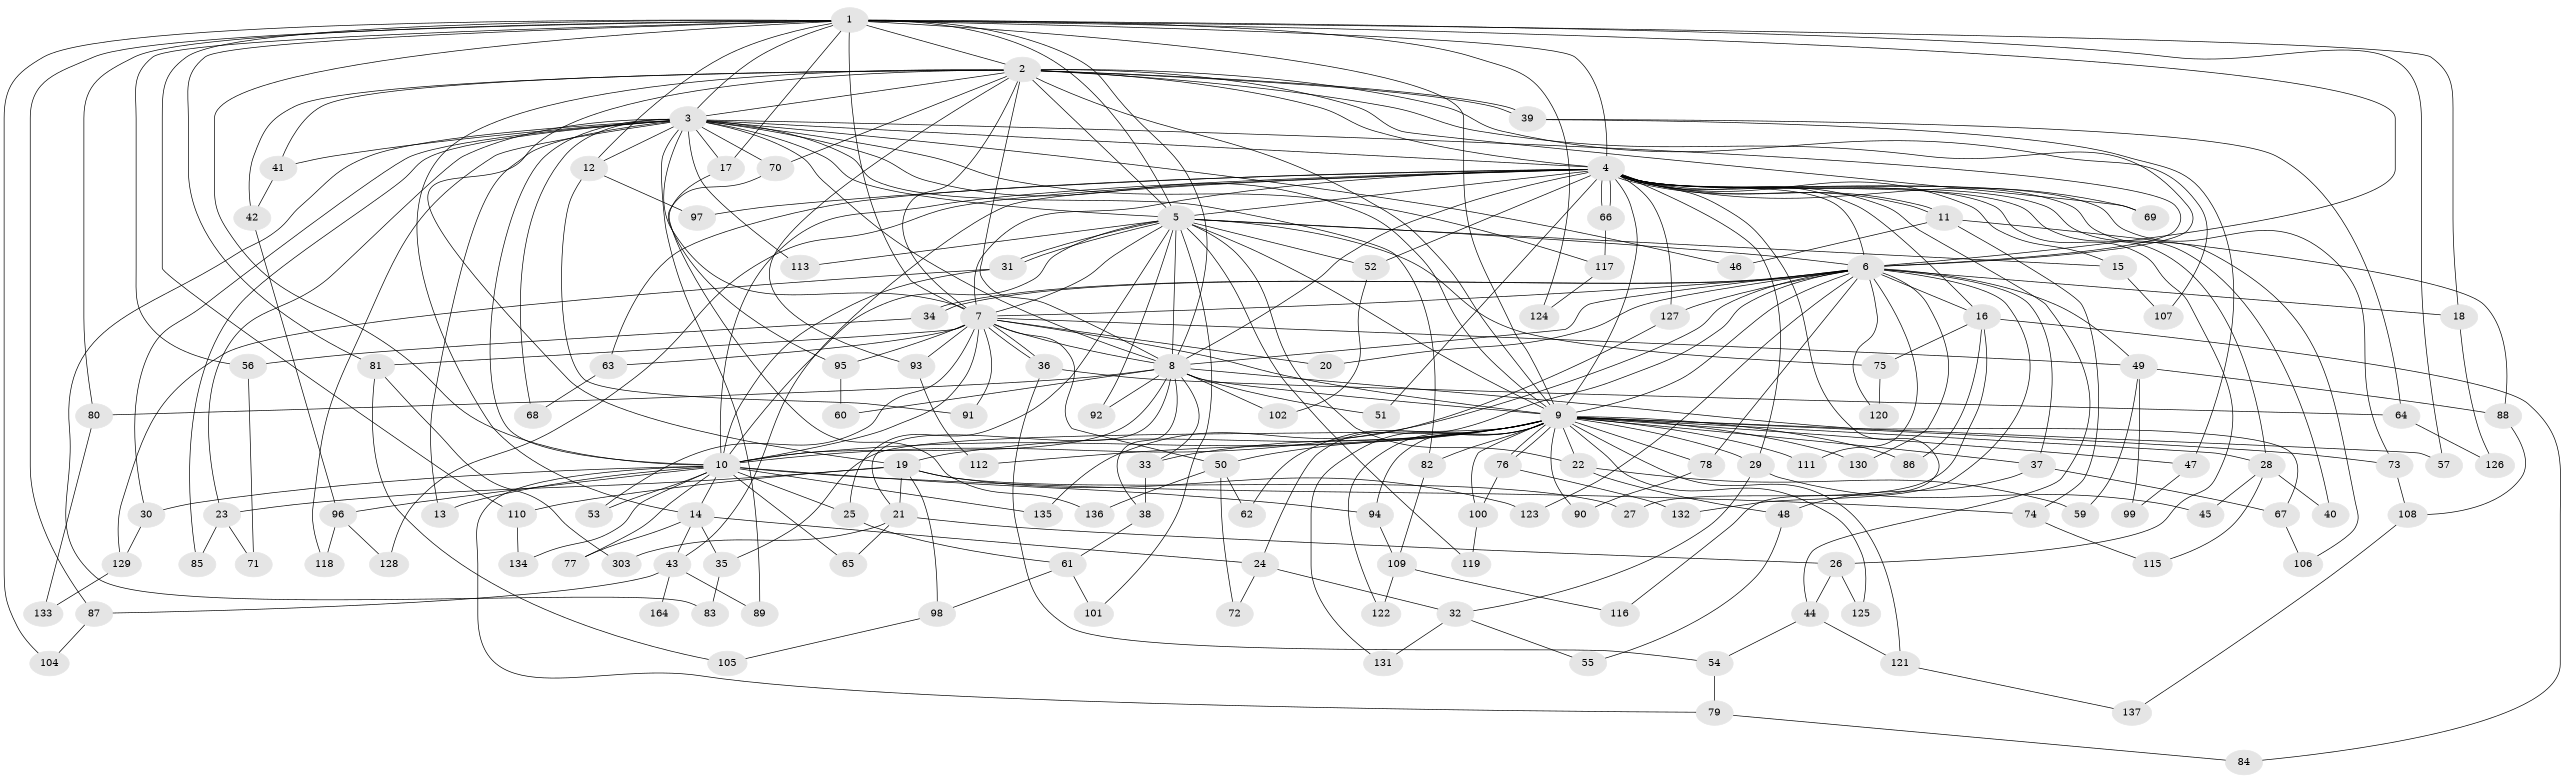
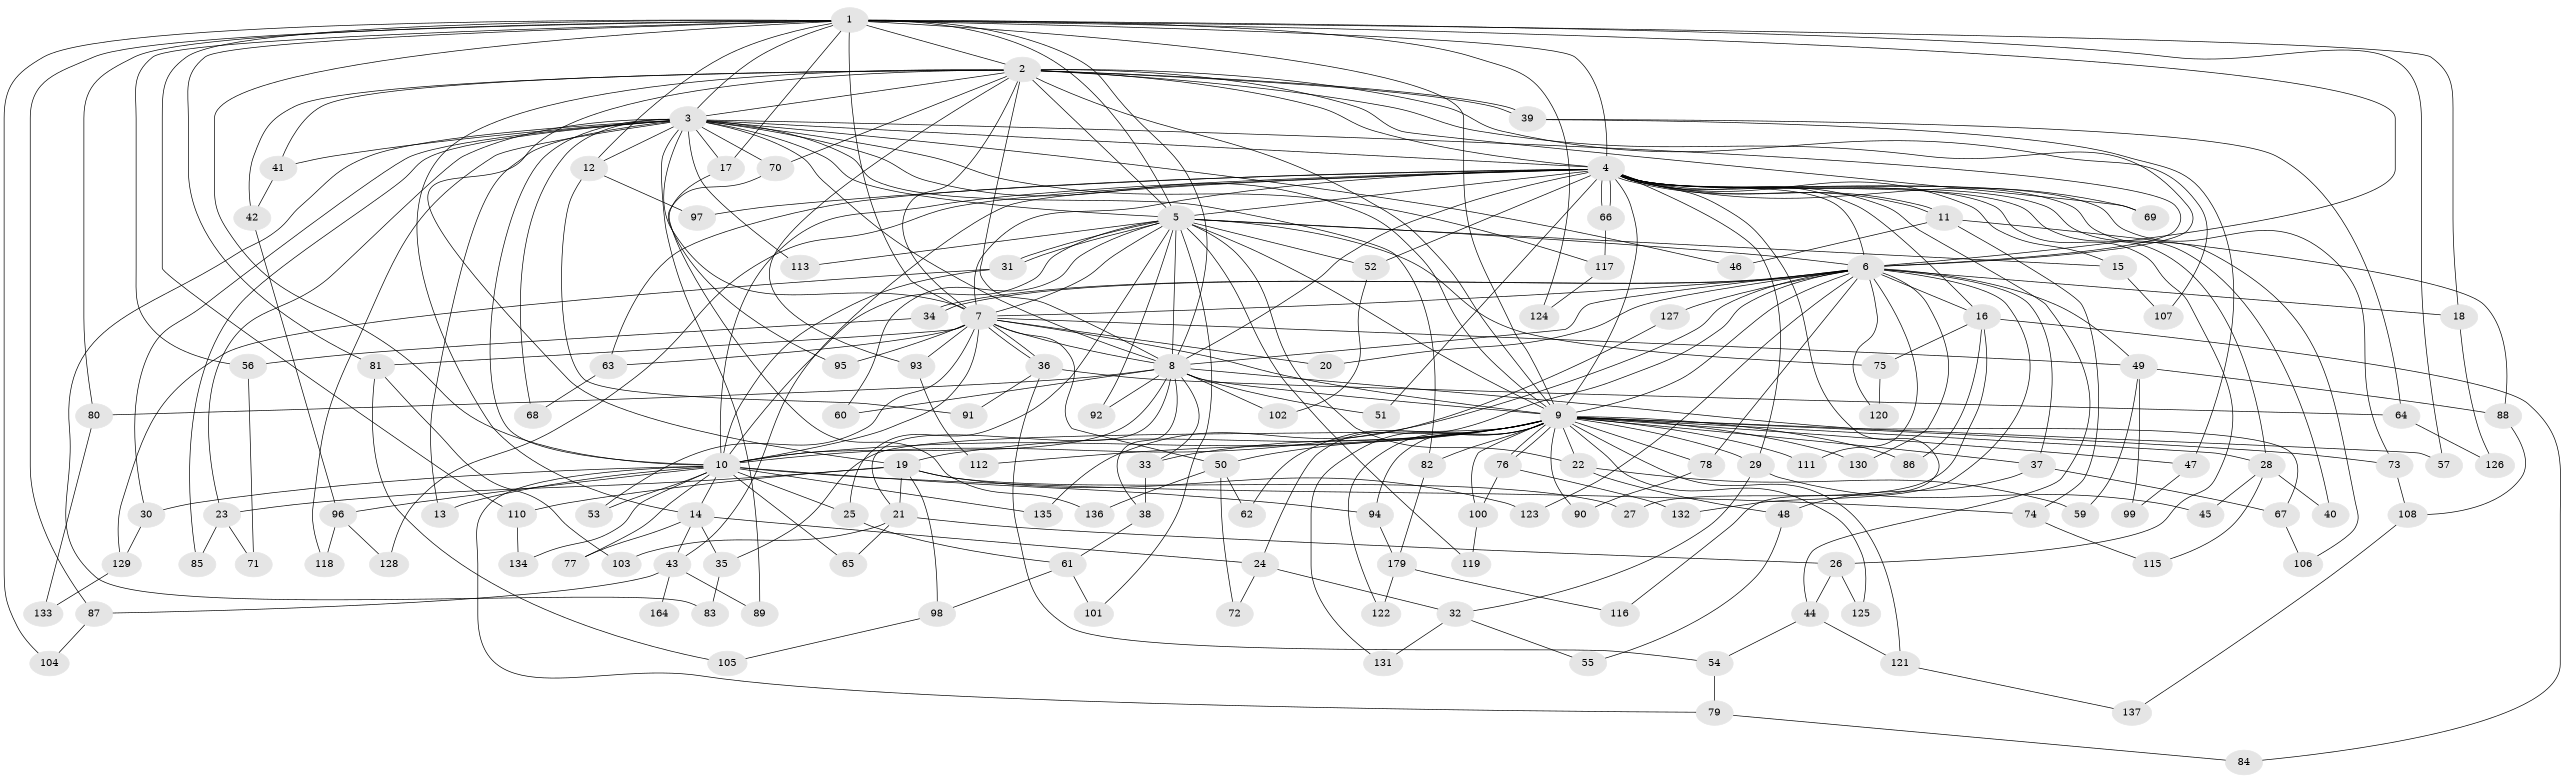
edge "4" -- "127": removed
edge "7" -- "91": now "36" -- "91"
edge "95" -- "60": now "5" -- "60"
node "303": label "303" -> "103"
node "109": label "109" -> "179"
